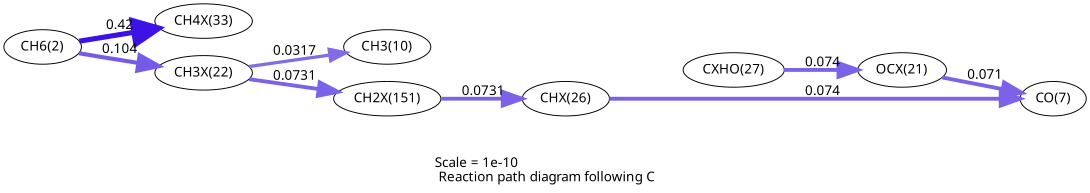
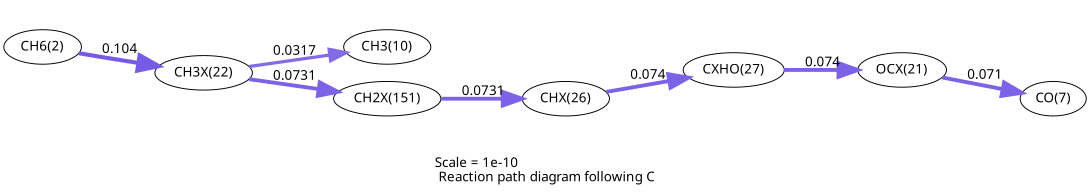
node "CH4X(33)": removed
edge "CHX(26)" -> "CO(7)": now "CHX(26)" -> "CXHO(27)"
